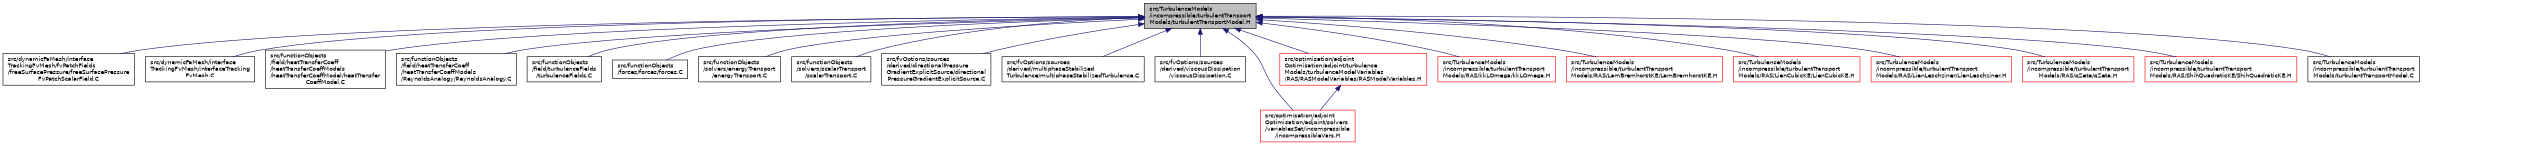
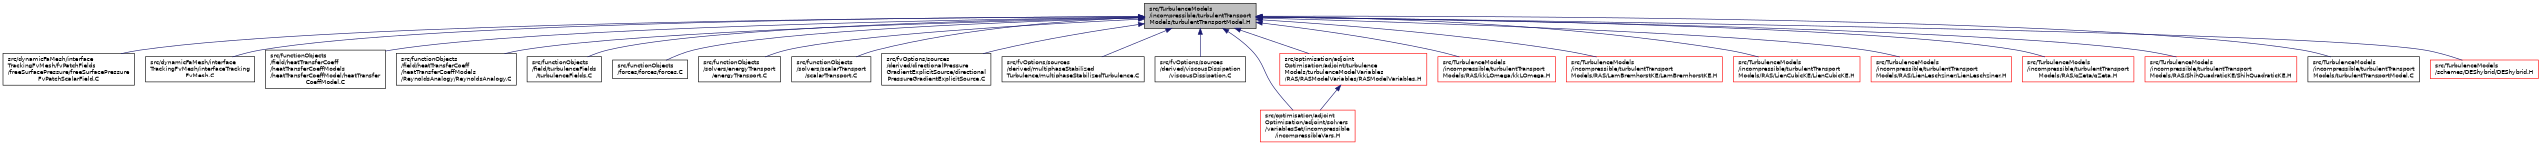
node "src/TurbulenceModels /schemes/DEShybrid/DEShybrid.H": added
